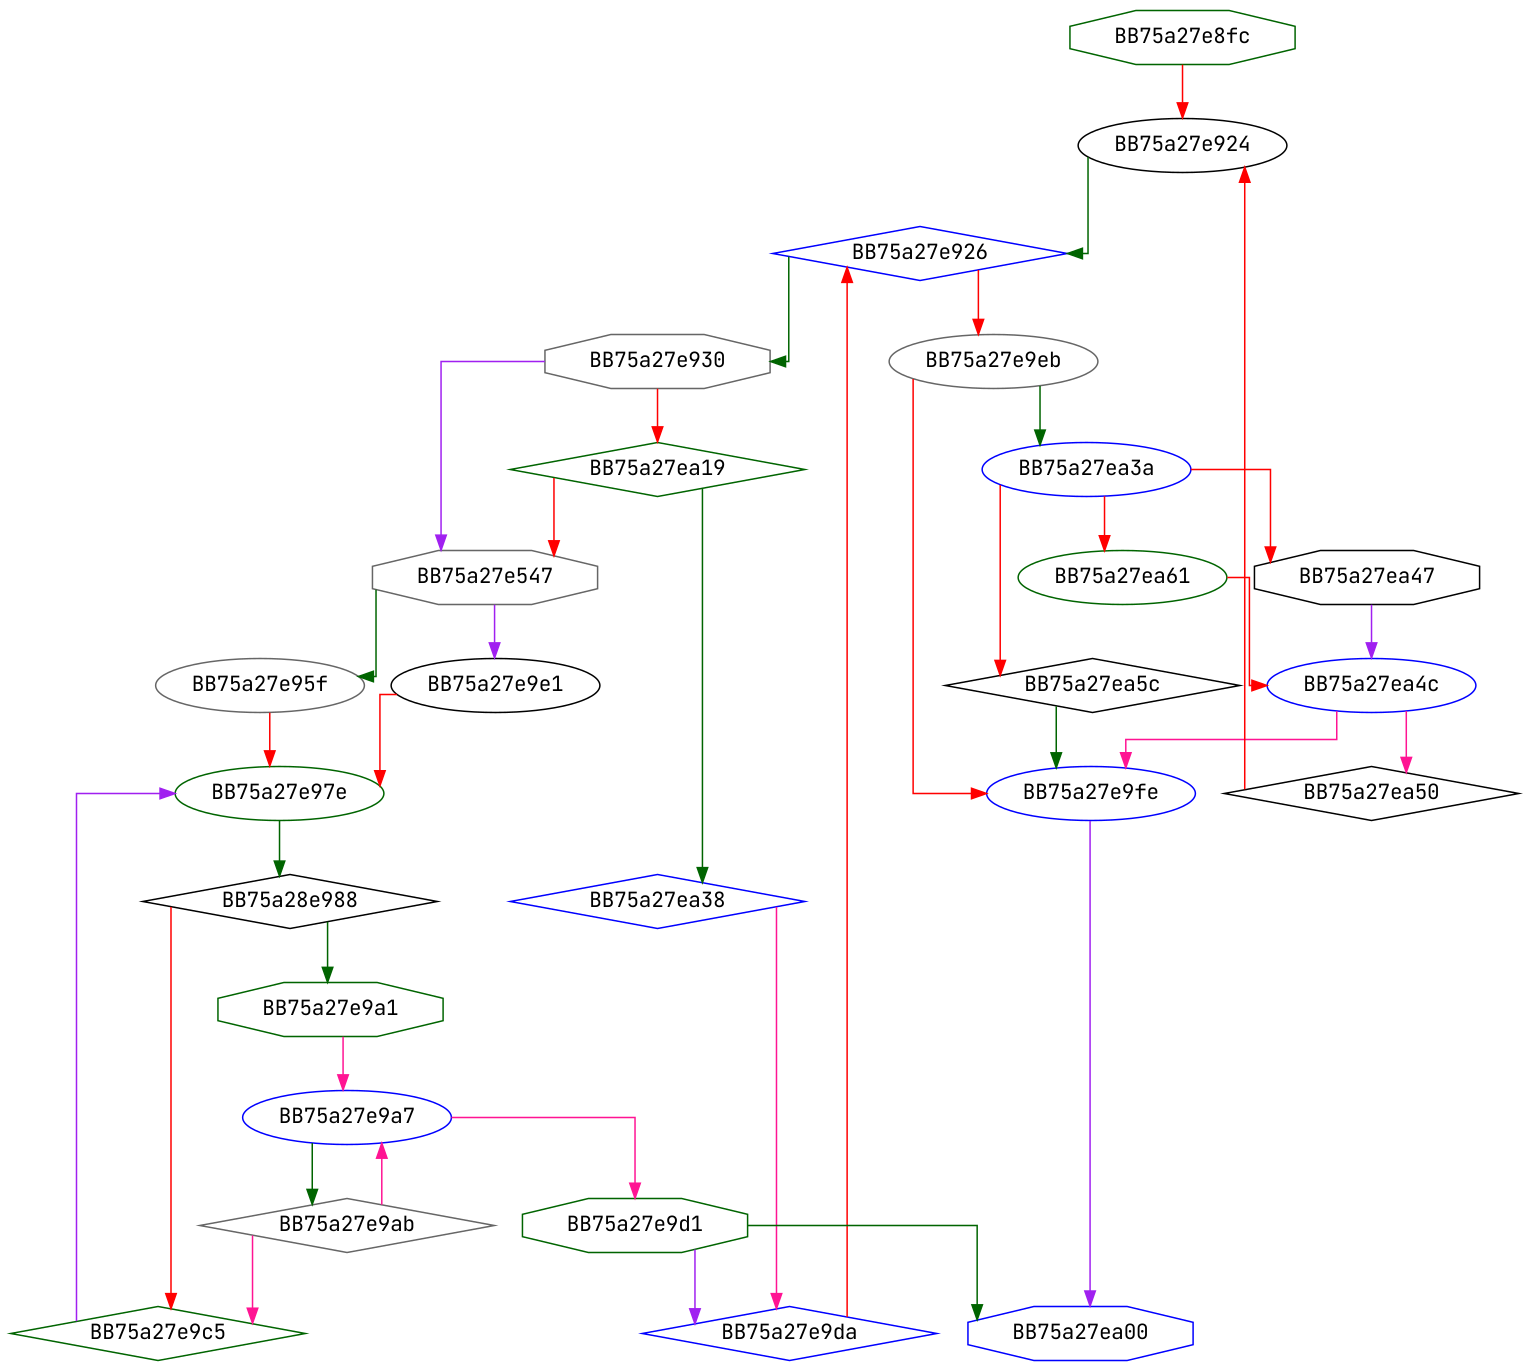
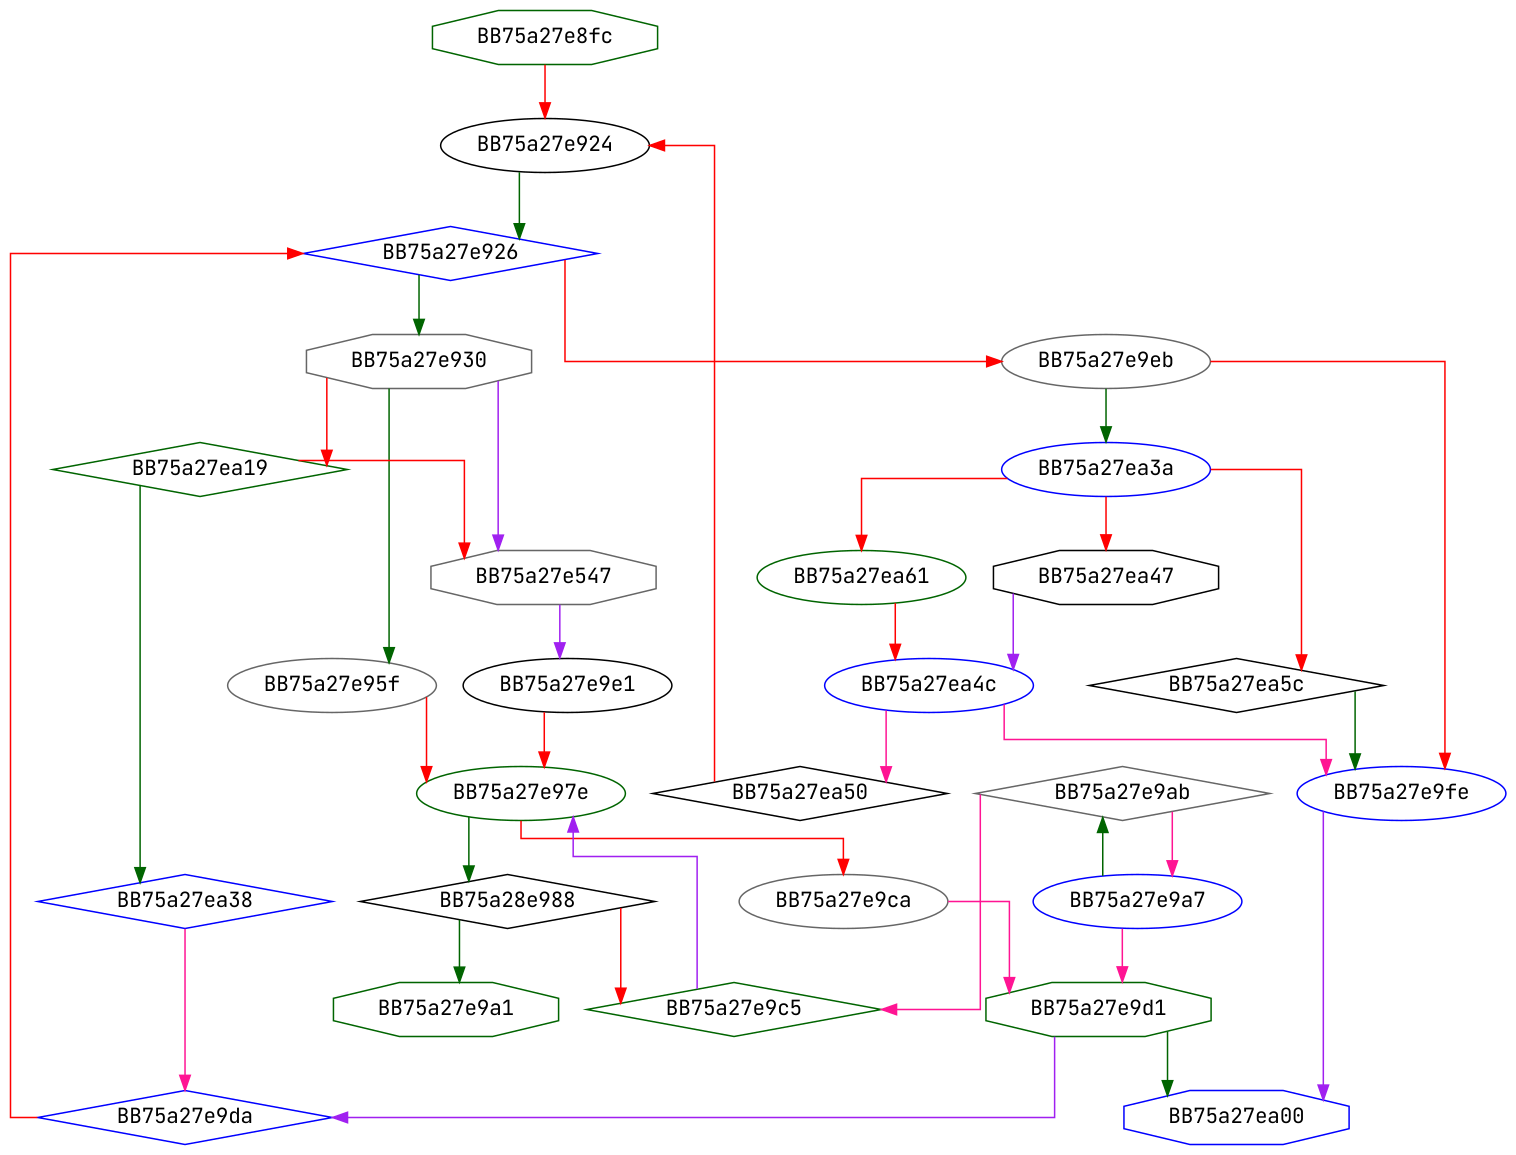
edge "BB75a27e547" -> "BB75a27e95f": now "BB75a27e930" -> "BB75a27e95f"
node "BB75a27e9ca": added
edge "BB75a27e9a1" -> "BB75a27e9a7": removed
